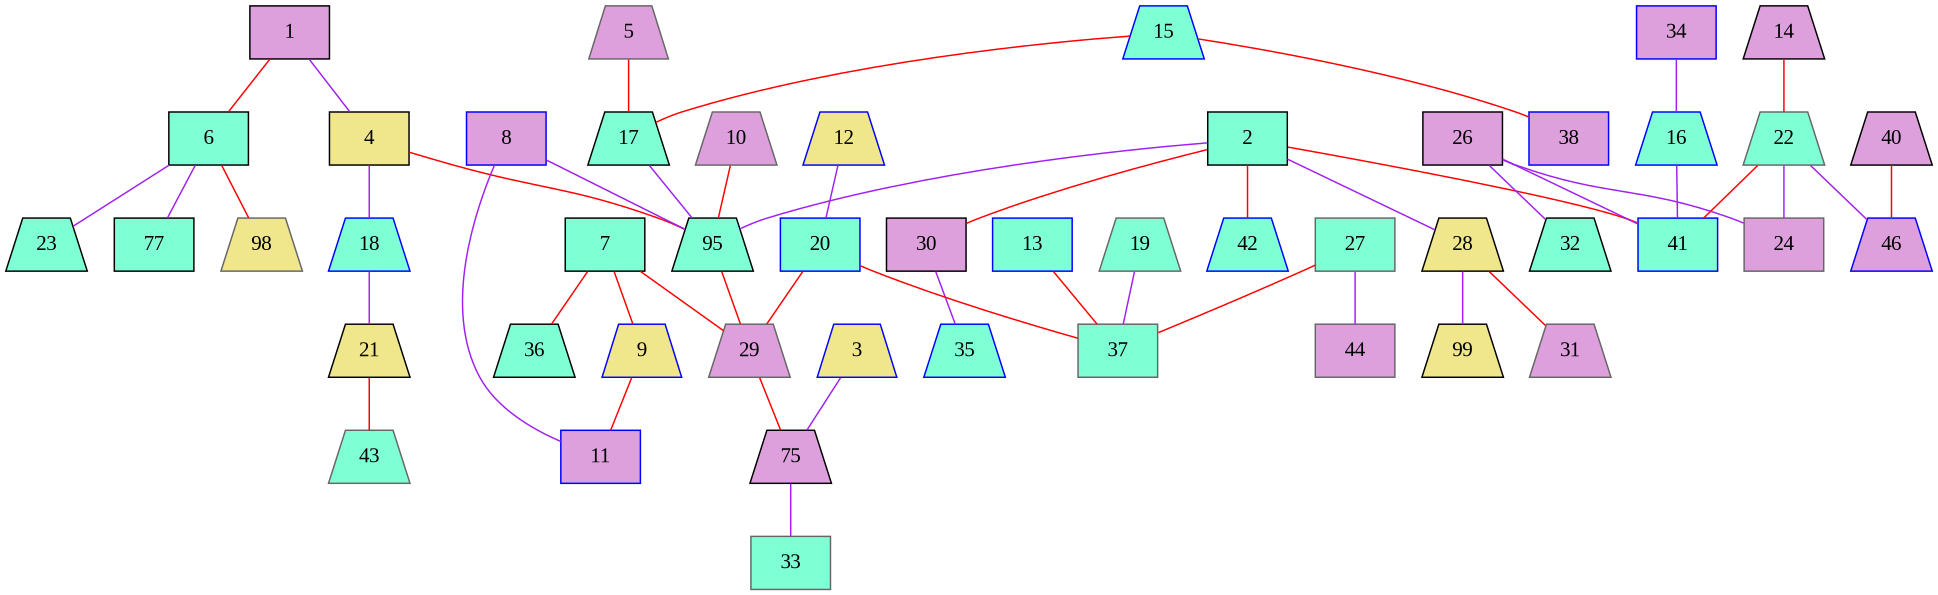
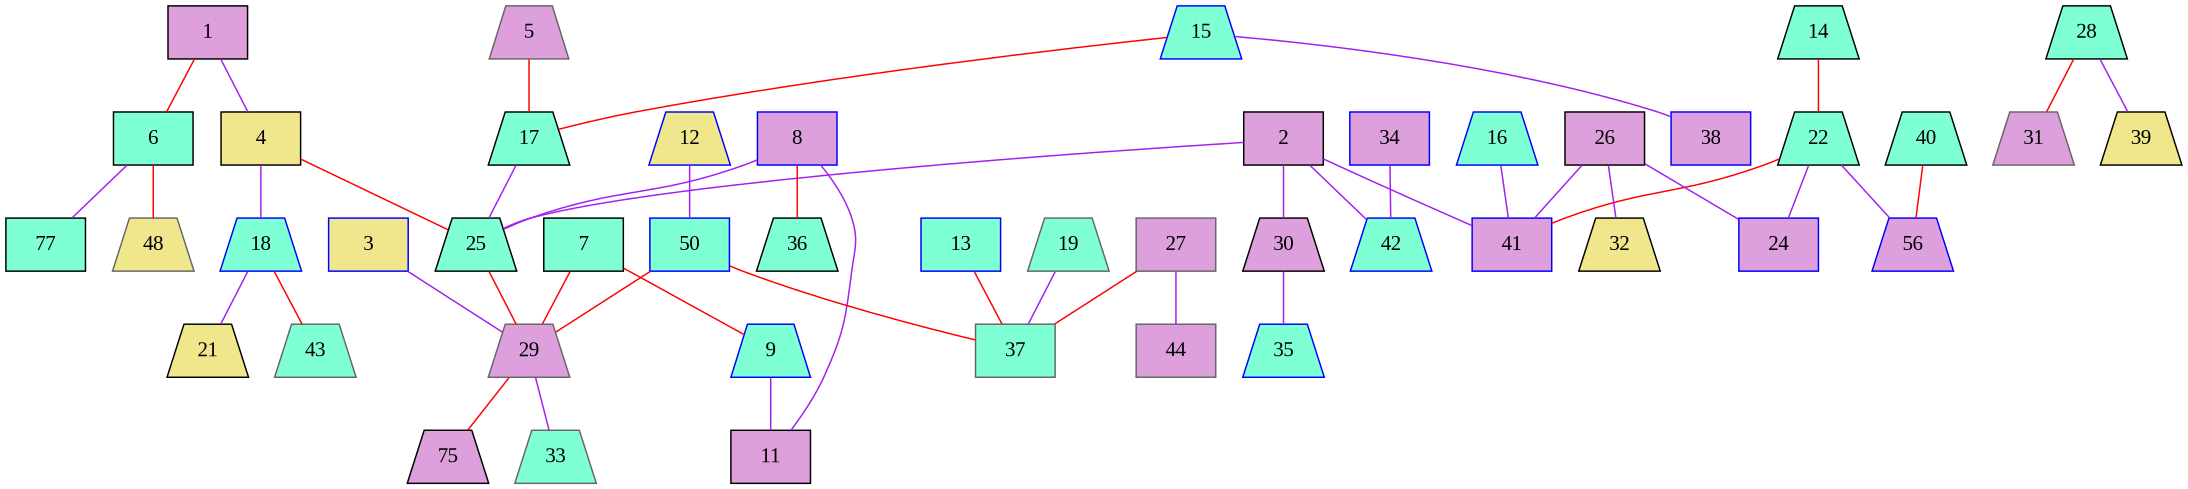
node "14": fillcolor plum -> aquamarine
edge "15" -- "38": color red -> purple
edge "34" -- "16": now "34" -- "42"
node "10": removed
node "2": fillcolor aquamarine -> plum
node "22": color gray40 -> black
node "40": fillcolor plum -> aquamarine
edge "2" -- "41": color red -> purple
edge "2" -- "30": color red -> purple
edge "2" -- "42": color red -> purple
edge "2" -- "28": removed
node "23": removed
node "98": label "98" -> "48"
node "95": label "95" -> "25"
node "20": label "20" -> "50"
node "30": shape box -> trapezium
node "27": fillcolor aquamarine -> plum
node "28": fillcolor khaki -> aquamarine
node "32": fillcolor aquamarine -> khaki
node "41": fillcolor aquamarine -> plum
node "24": color gray40 -> blue
node "46": label "46" -> "56"
edge "7" -- "36": now "8" -- "36"
node "9": fillcolor khaki -> aquamarine
node "3": shape trapezium -> box
node "99": label "99" -> "39"
edge "21" -- "43": now "18" -- "43"
edge "9" -- "11": color red -> purple
edge "3" -- "75": now "3" -- "29"
node "11": color blue -> black
edge "75" -- "33": now "29" -- "33"
node "33": shape box -> trapezium
